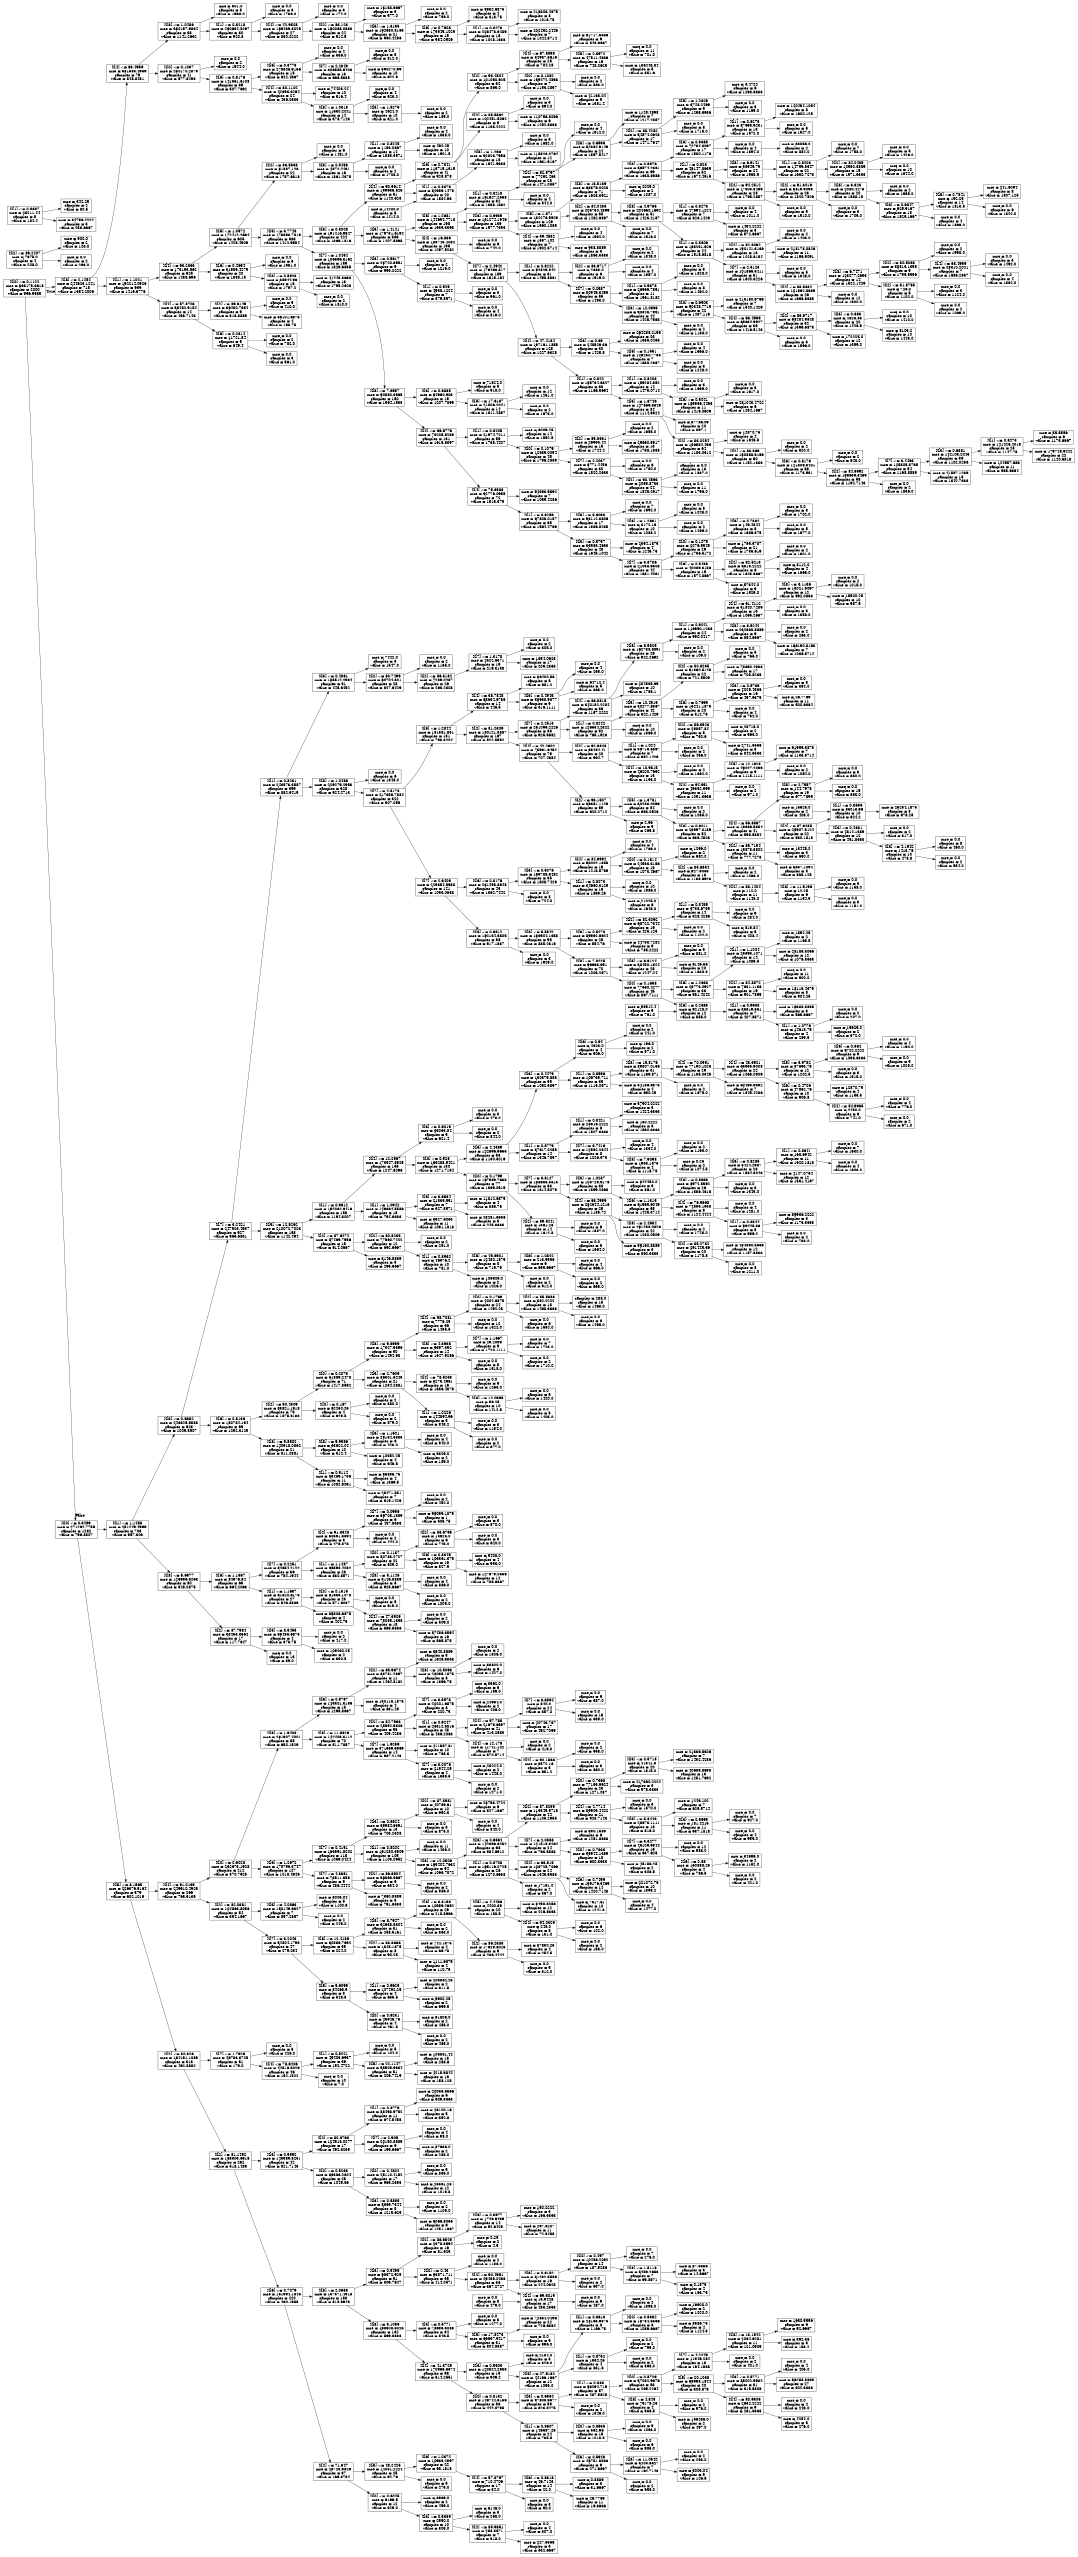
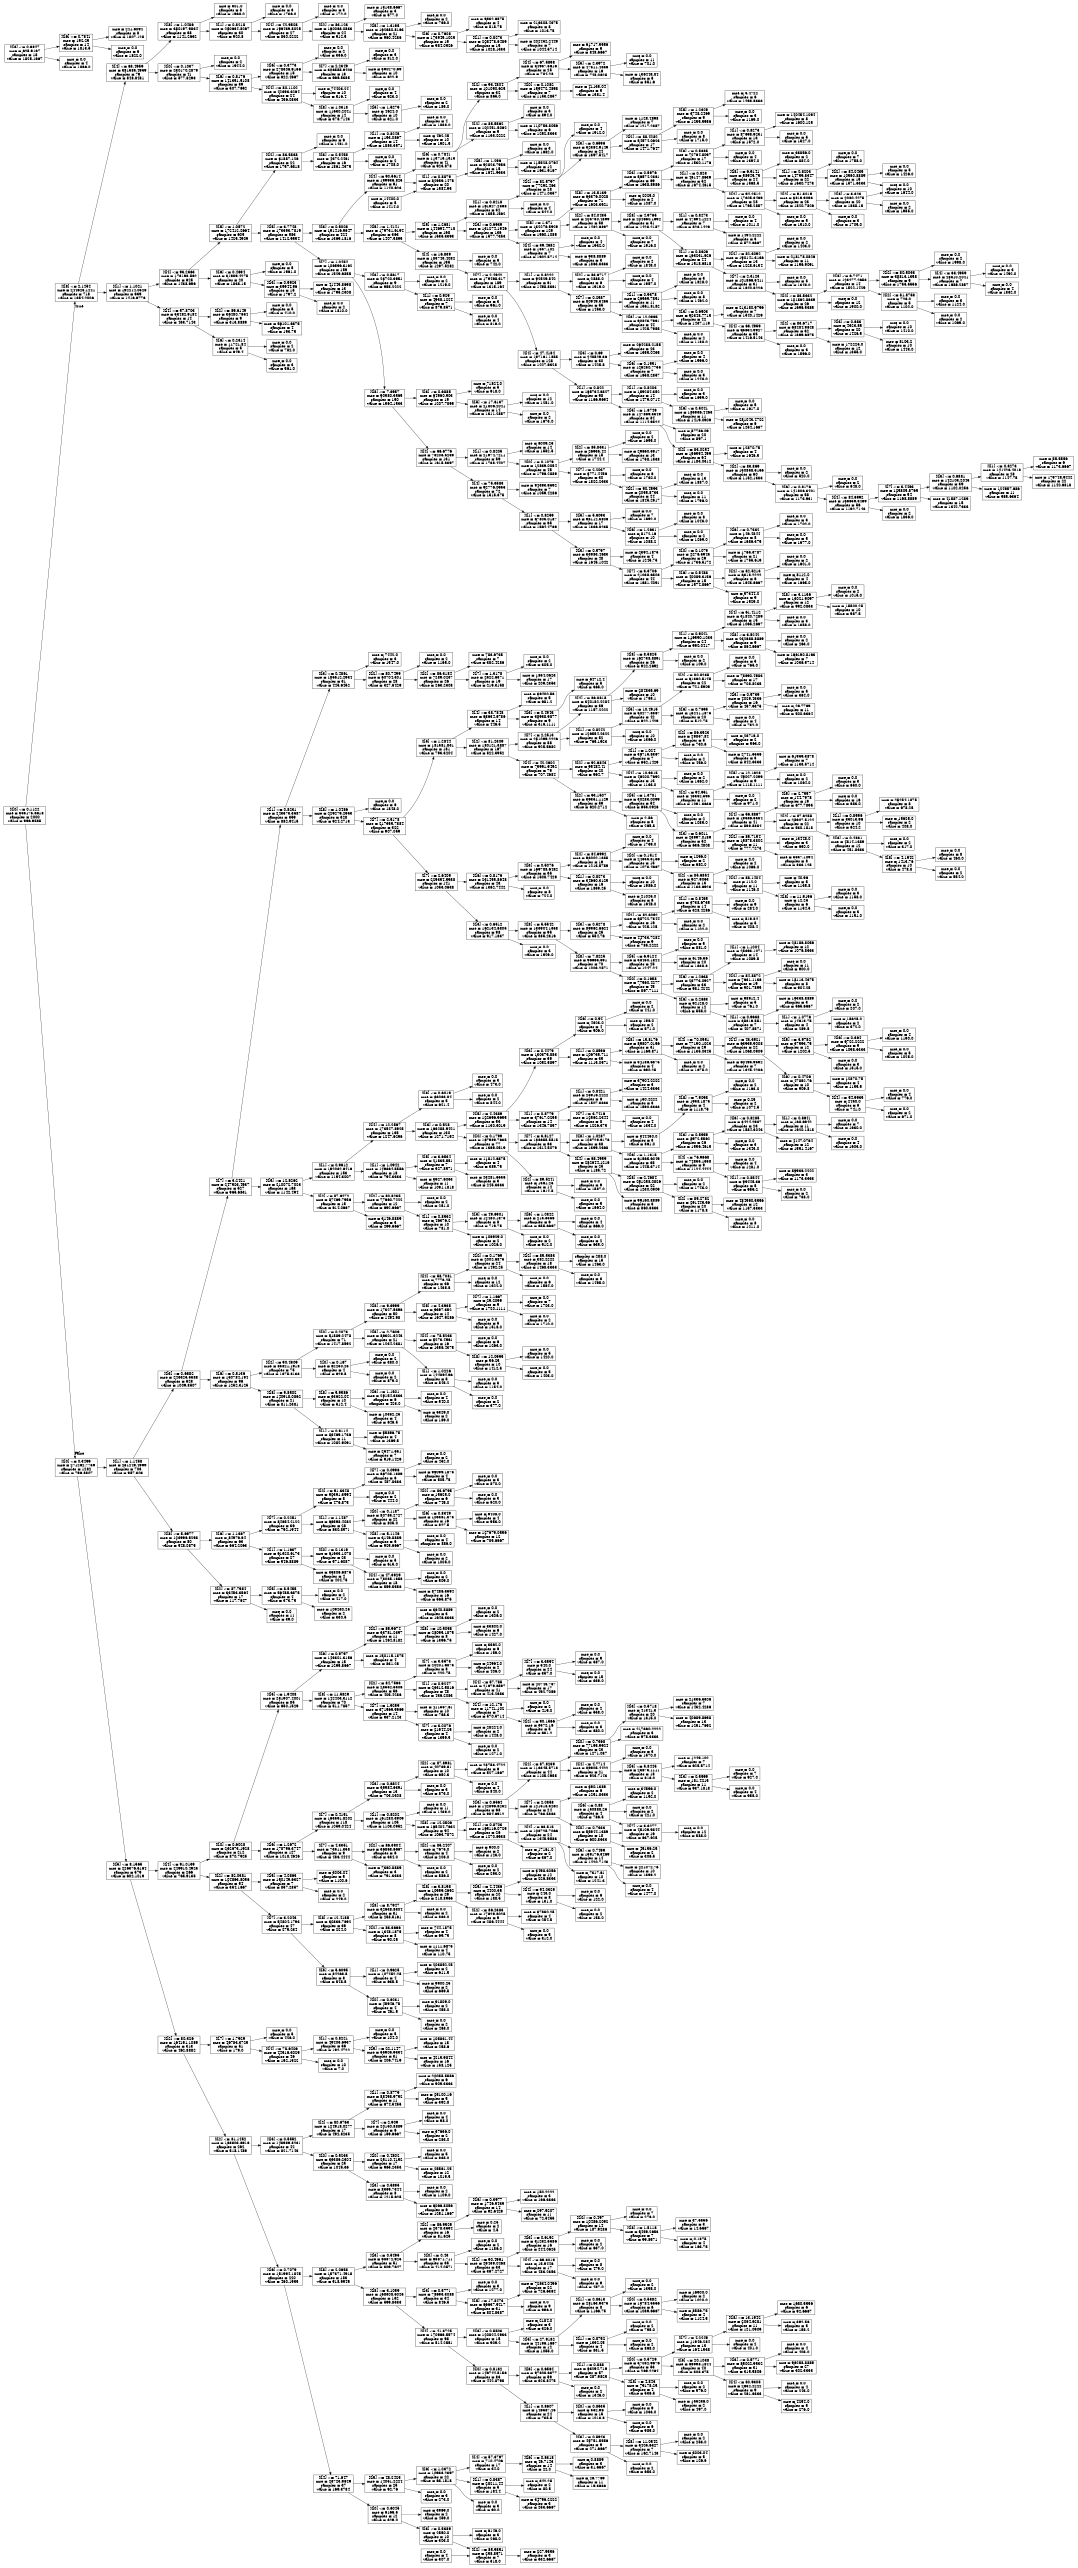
node "mse = 0.0 samples = 2 value = 583.0": removed
edge "mse = 0.0 samples = 4 value = 1394.0" -> "mse = 33856.0 samples = 2 value = 884.0": now "X[8] <= 6.9141 mse = 58945.75 samples = 24 value = 1568.5" -> "mse = 33856.0 samples = 2 value = 884.0"
edge "X[8] <= 3.323 mse = 2080.4275 samples = 20 value = 1838.15" -> "X[3] <= 0.6847 mse = 625.9167 samples = 18 value = 1825.1667": now "X[8] <= 3.323 mse = 2080.4275 samples = 20 value = 1838.15" -> "mse = 0.0 samples = 10 value = 1644.0"
node "samples = 0.0 samples = 13 value = 1887.0": label "samples = 0.0 samples = 13 value = 1887.0" -> "mse = 0.0 samples = 13 value = 1887.0"
node "mse = 783.6735 samples = 7 value = 382.4286": added
node "mse = 0.0 samples = 4 value = 255.0": removed
node "mse = 23716.0 samples = 2 value = 563.0": label "mse = 23716.0 samples = 2 value = 563.0" -> "mse = 23716.0 samples = 2 samples = 563.0"
edge "mse = 15625.0 samples = 2 value = 408.0" -> "X[1] <= 0.8596 mse = 35013.96 samples = 10 value = 624.2": reversed
node "mse = 40.96 samples = 5 value = 1135.8": added
node "mse = 1892.25 samples = 2 value = 1165.5": removed
edge "mse = 98912.4 samples = 5 value = 761.0" -> "X[6] <= 0.2683 mse = 92128.0 samples = 12 value = 555.0": reversed
edge "X[7] <= 3.7416 mse = 12562.2344 samples = 8 value = 1226.375" -> "X[8] <= 7.9098 mse = 1958.1875 samples = 4 value = 1118.75": now "mse = 344450.0 samples = 3 value = 861.0" -> "X[8] <= 7.9098 mse = 1958.1875 samples = 4 value = 1118.75"
node "X[6] <= 1.0822 mse = 213.5556 mse = 6 value = 655.6667": label "X[6] <= 1.0822 mse = 213.5556 mse = 6 value = 655.6667" -> "X[6] <= 1.0822 mse = 213.5556 samples = 6 value = 655.6667"
node "X[6] <= 1.1501 mse = 29154.3333 samples = 6 value = 423.0": label "X[6] <= 1.1501 mse = 29154.3333 samples = 6 value = 423.0" -> "X[6] <= 1.1501 mse = 29154.3333 samples = 6 samples = 423.0"
node "mse = 99099.1875 samples = 1 value = 505.75": label "mse = 99099.1875 samples = 1 value = 505.75" -> "mse = 99099.1875 samples = 4 value = 505.75"
node "mse = 0.0 samples = 4 value = 886.0": label "mse = 0.0 samples = 4 value = 886.0" -> "mse = 0.0 samples = 4 samples = 886.0"
node "mse = 0.0 samples = 13 value = 39.0": label "mse = 0.0 samples = 13 value = 39.0" -> "mse = 0.0 samples = 11 value = 39.0"
edge "X[2] <= 86.3904 mse = 36868.6667 samples = 6 value = 334.0" -> "X[2] <= 85.2407 mse = 7675.0 samples = 4 value = 208.0": added
edge "X[7] <= 3.3277 mse = 45109.9844 samples = 16 value = 637.625" -> "X[6] <= 0.88 mse = 150888.25 samples = 4 value = 786.5": reversed
edge "mse = 0.0 samples = 8 value = 479.0" -> "X[4] <= 69.3019 mse = 15.9446 samples = 17 value = 483.2353": reversed
edge "X[6] <= 1.0372 mse = 10933.2397 samples = 22 value = 68.1818" -> "X[1] <= 0.8387 mse = 28211.44 samples = 5 value = 184.4": added
edge "X[4] <= 57.3797 mse = 710.4706 samples = 17 value = 34.0" -> "mse = 0.0 samples = 3 value = 90.0": now "X[6] <= 1.0372 mse = 10933.2397 samples = 22 value = 68.1818" -> "mse = 0.0 samples = 3 value = 90.0"
edge "X[2] <= 85.9851 mse = 258.8571 samples = 7 value = 318.0" -> "mse = 0.0 samples = 4 value = 307.0": reversed
